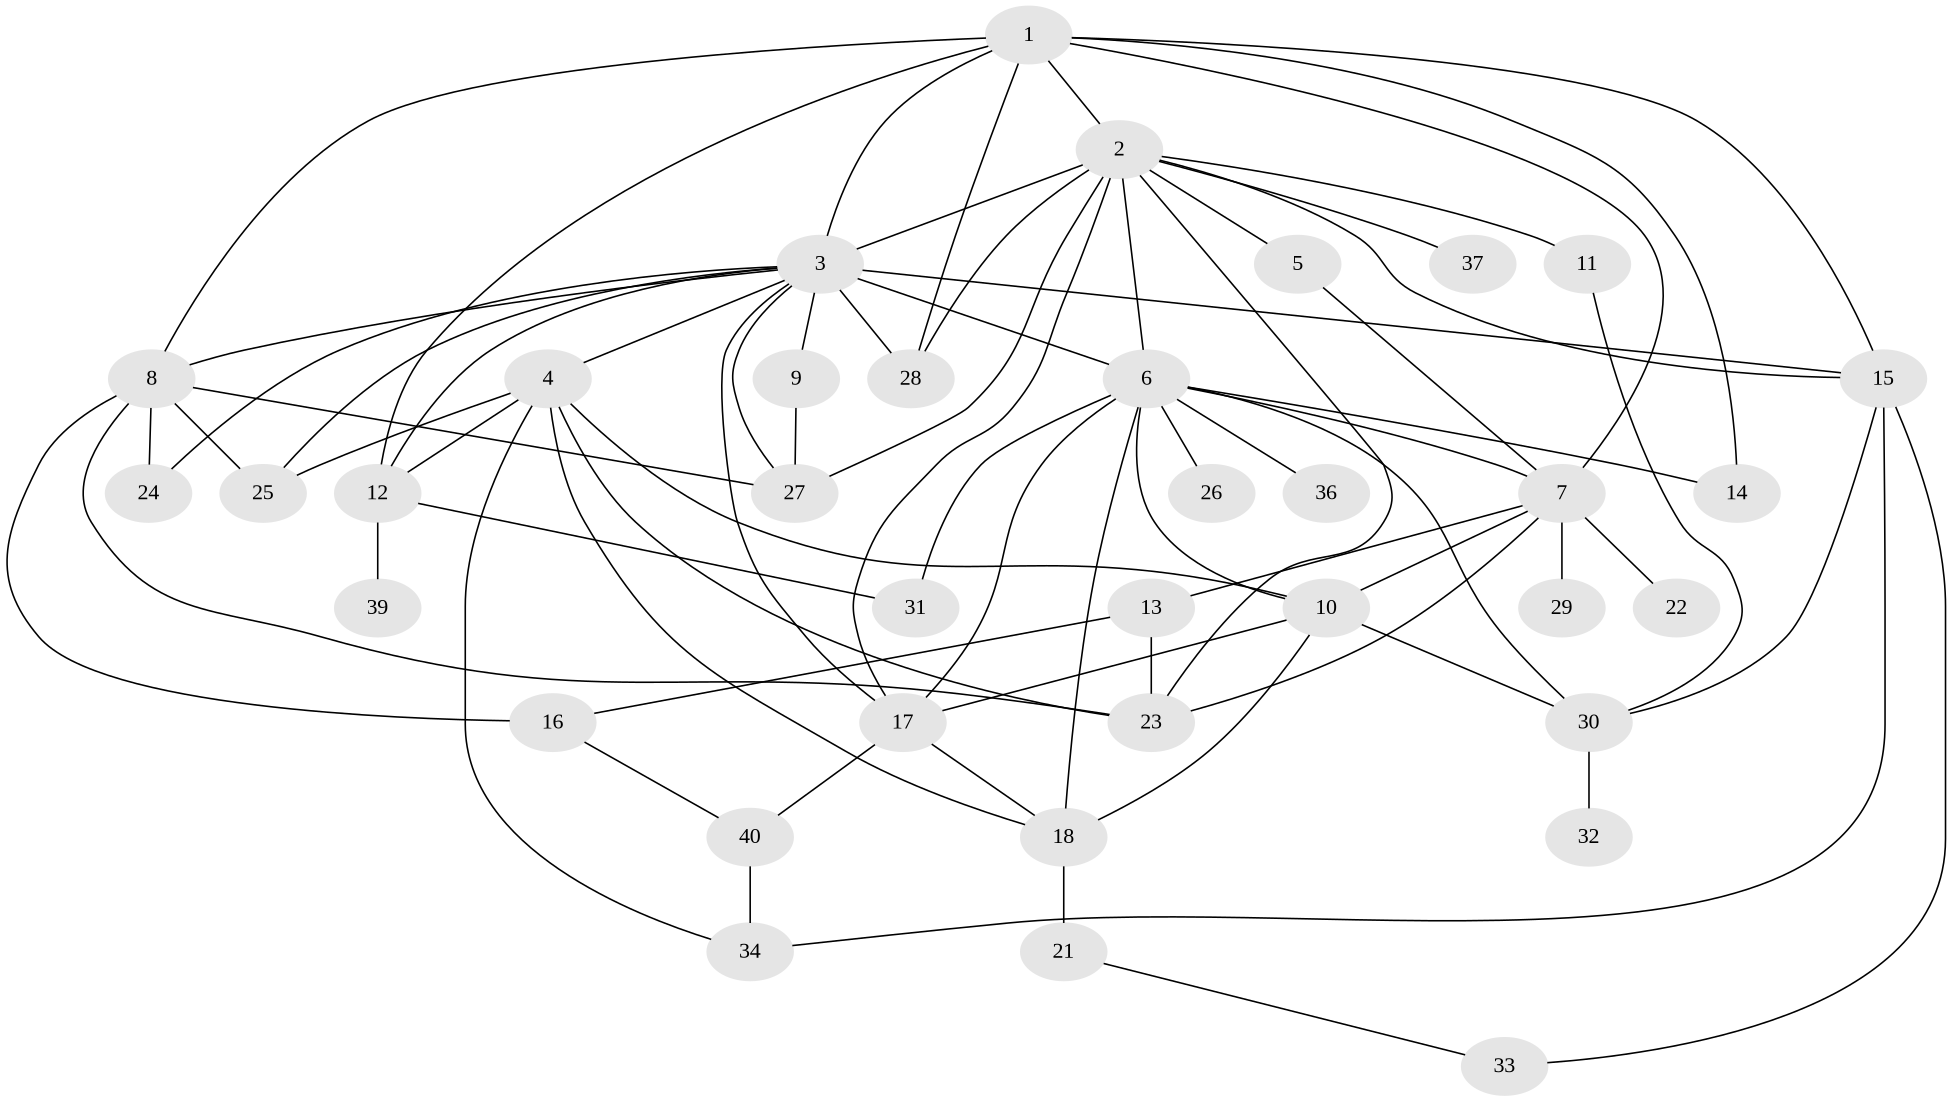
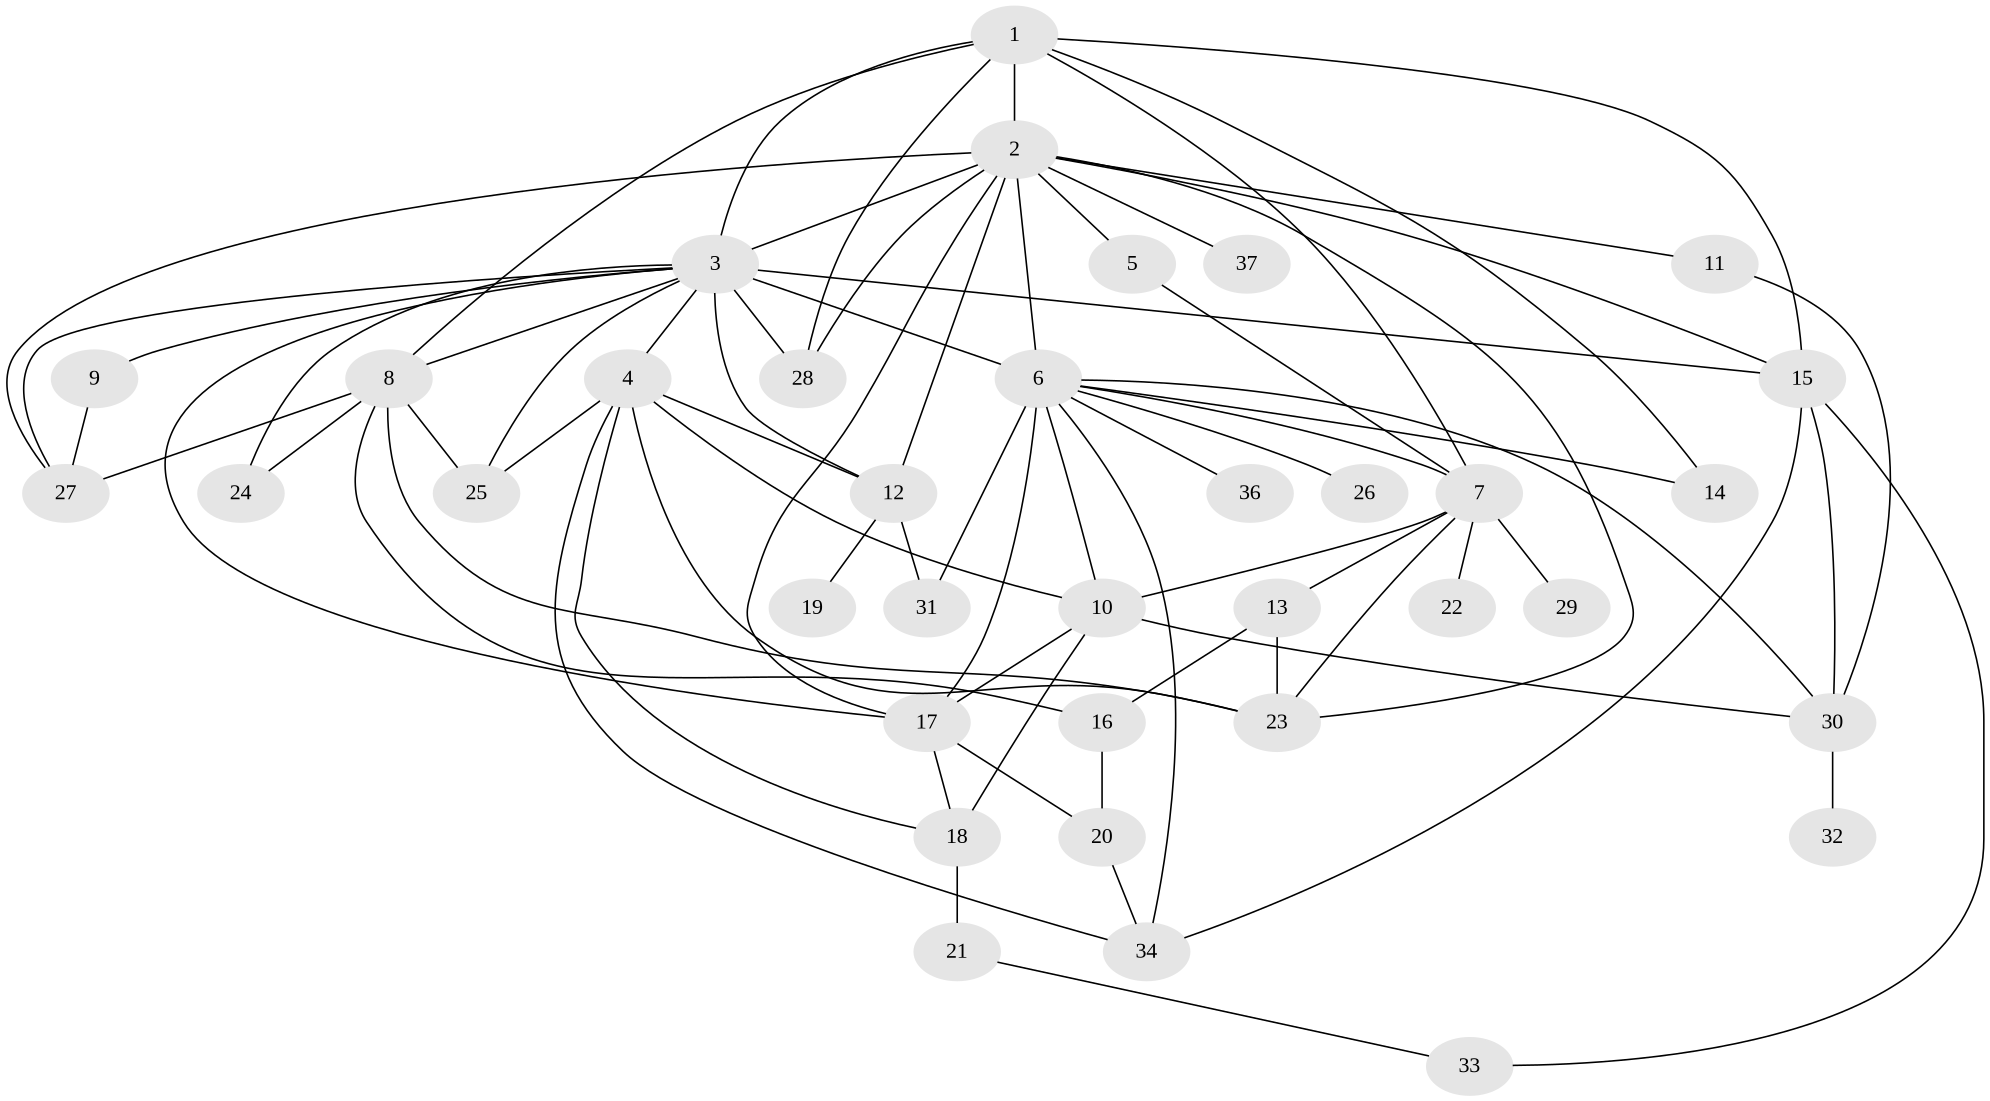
edge "1" -- "12": now "2" -- "12"
edge "6" -- "18": now "6" -- "34"
node "39": label "39" -> "19"
node "40": label "40" -> "20"
